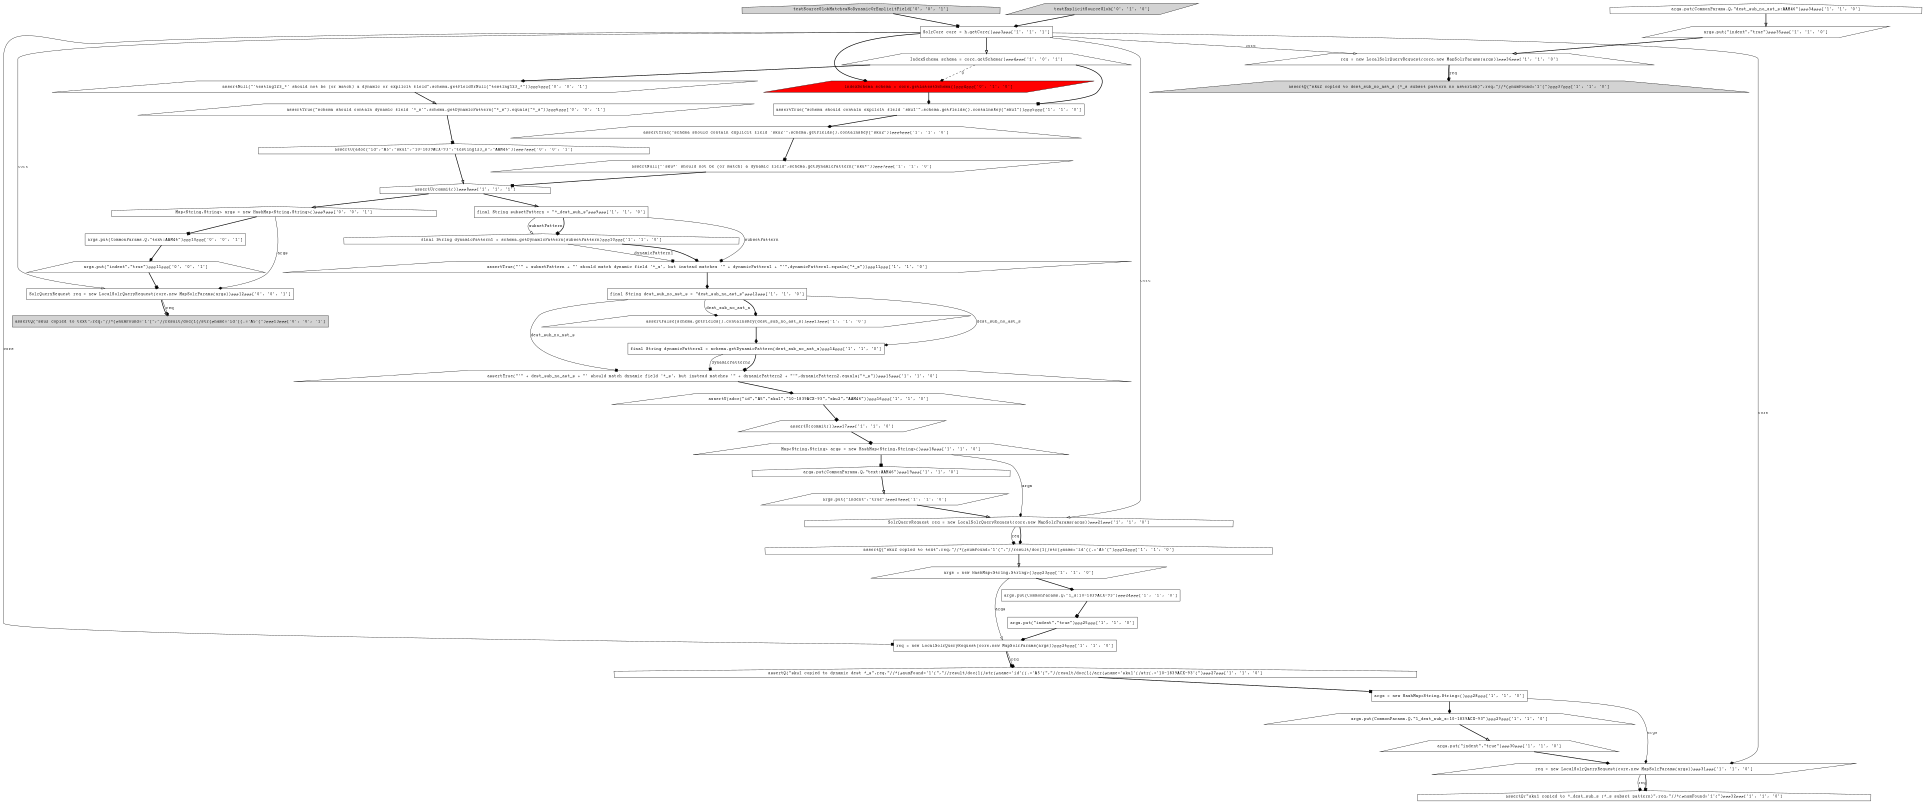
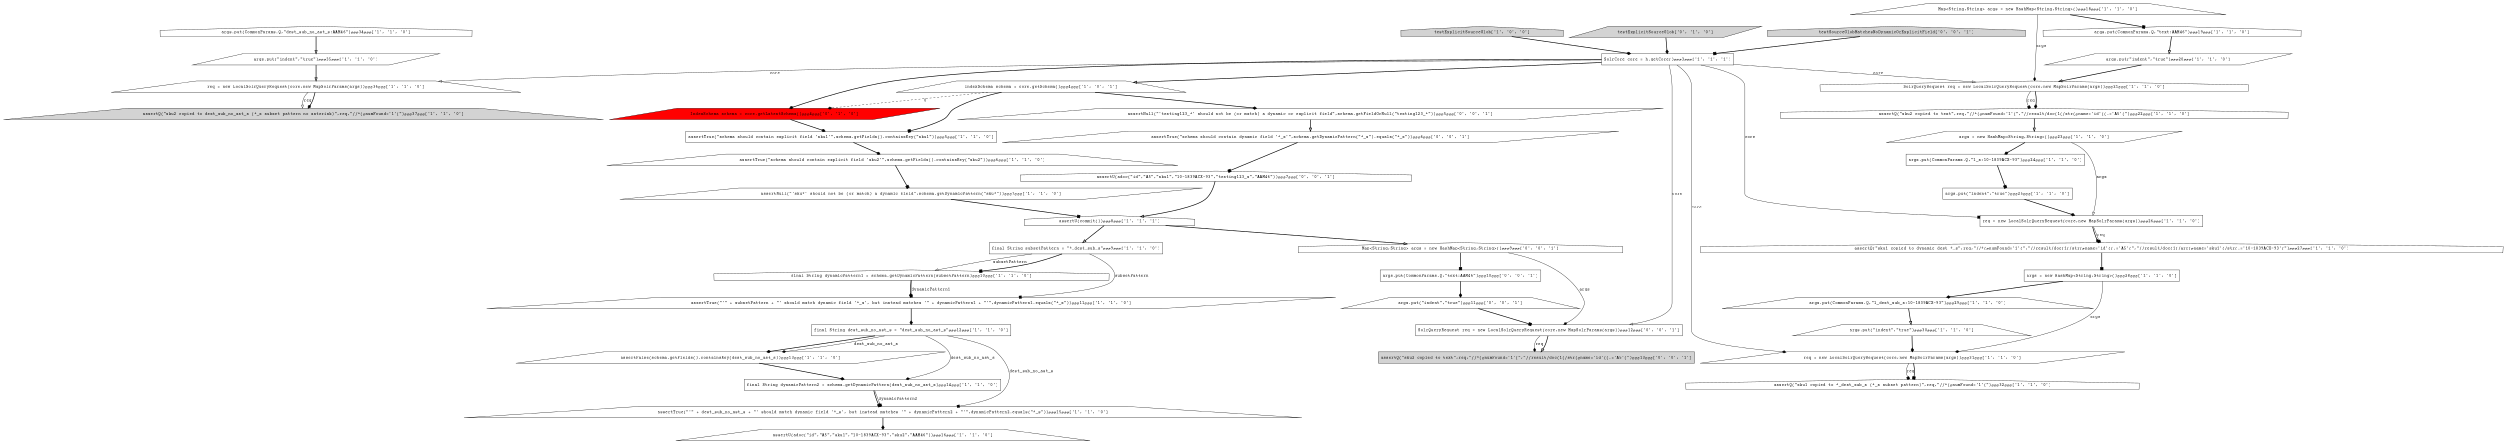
node "testExplicitSourceGlob['1', '0', '0']": added
node "assertU(commit())@@@17@@@['1', '1', '0']": removed
